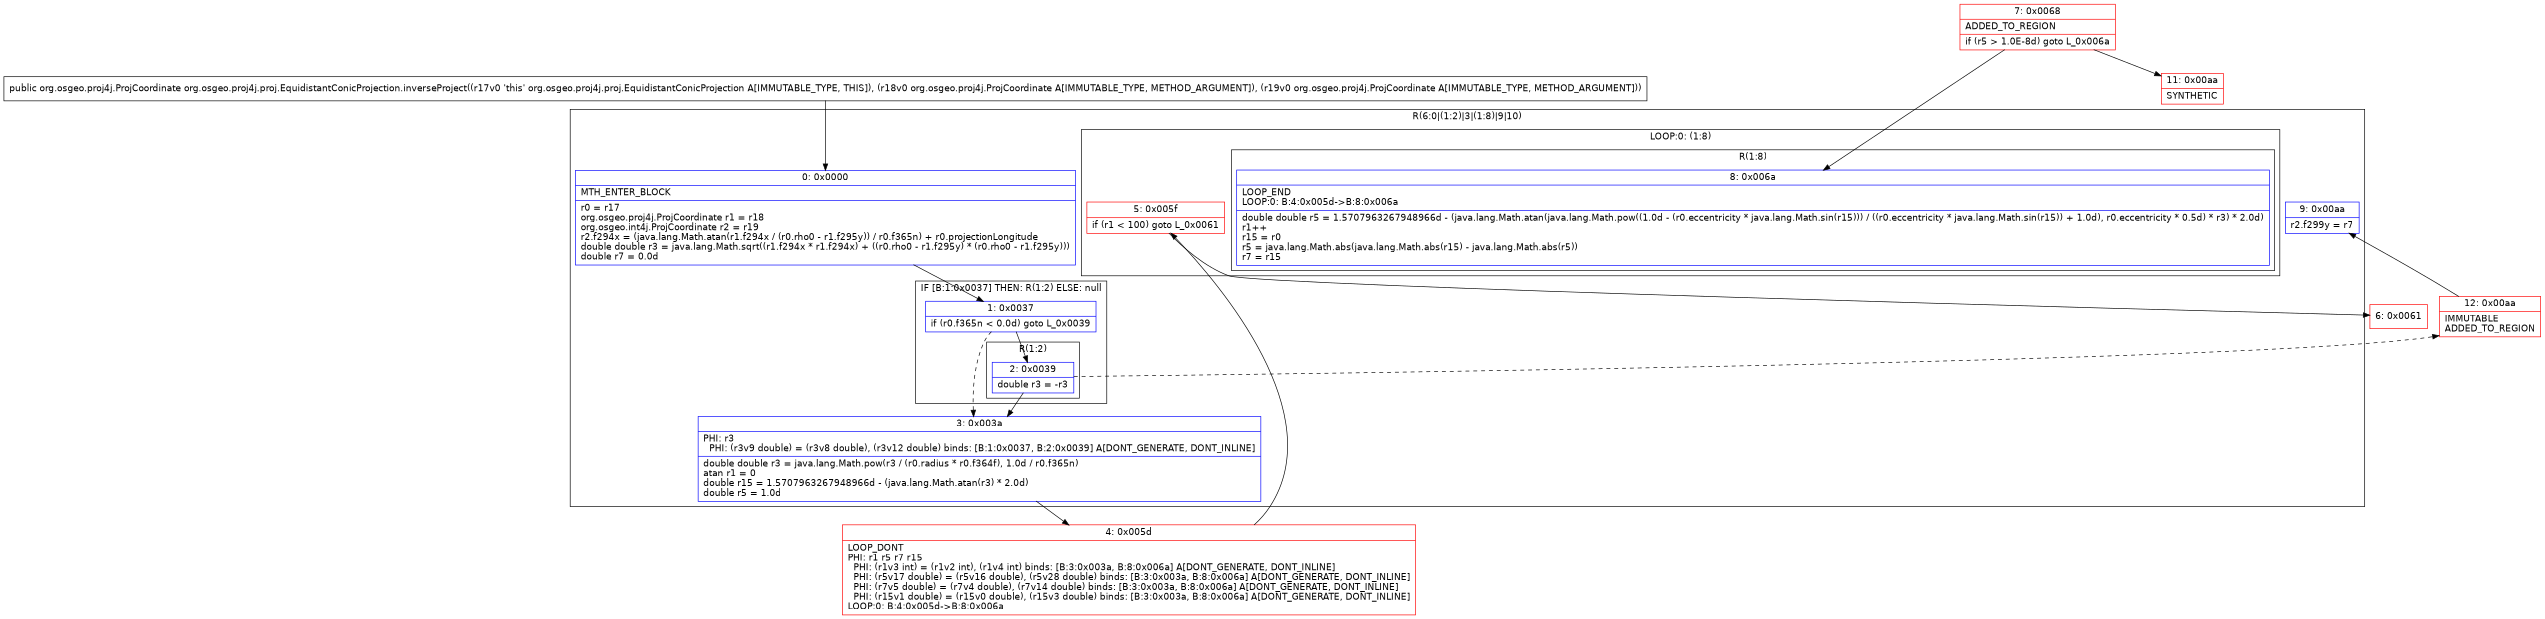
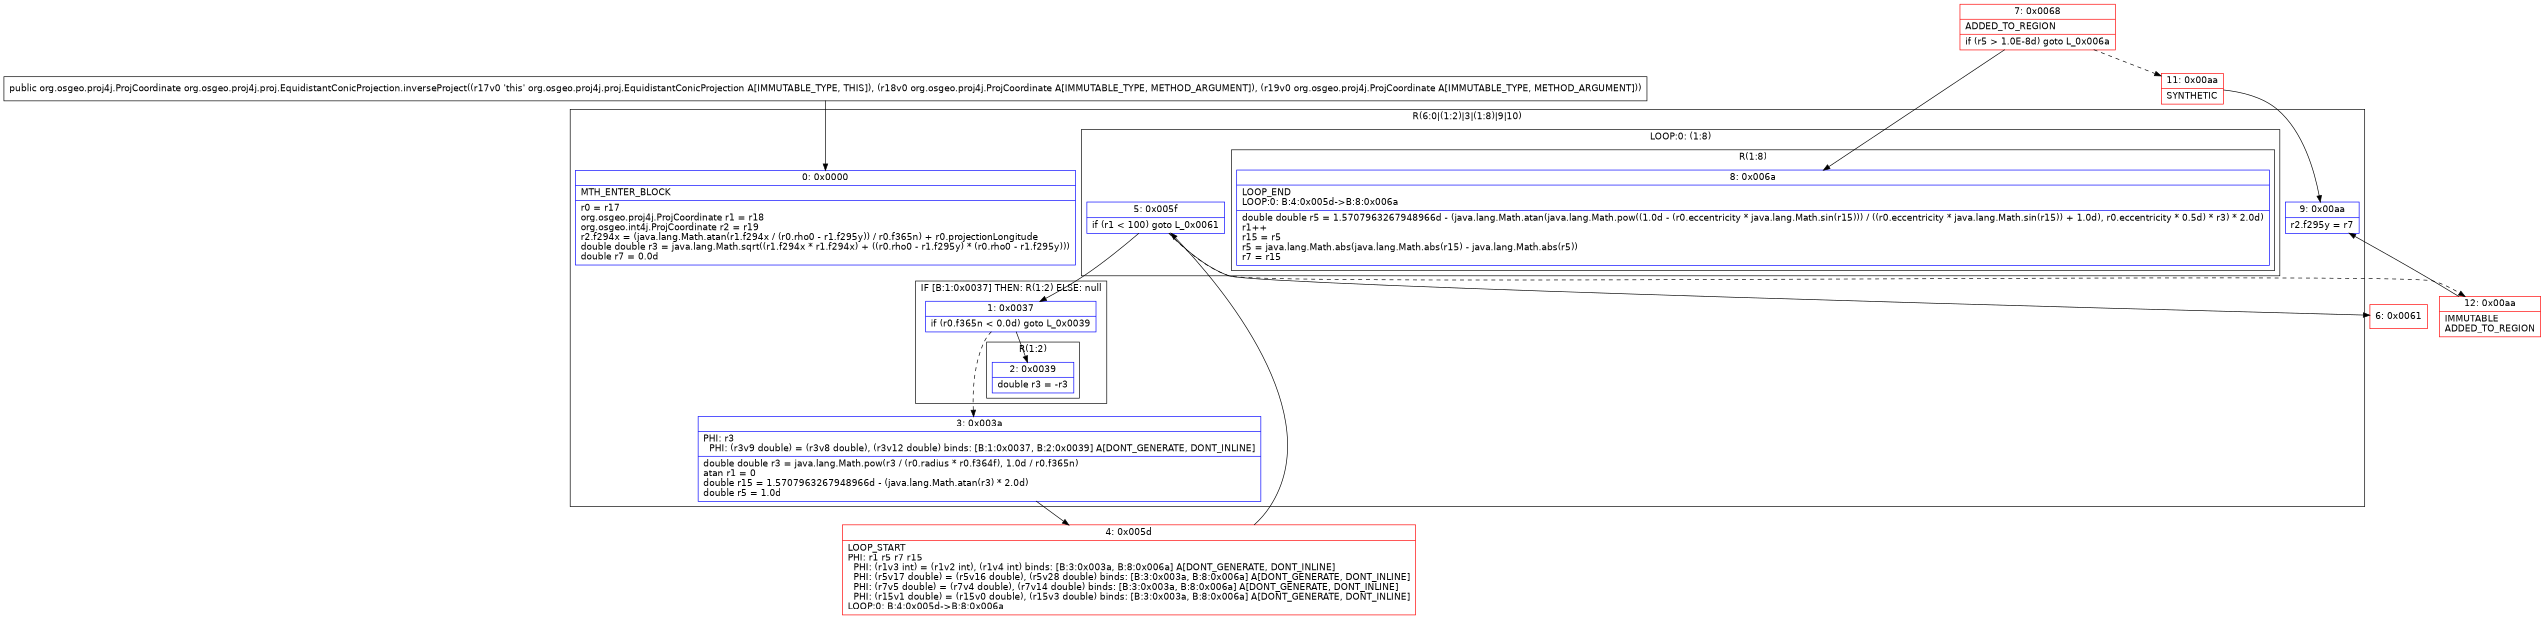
edge "7: 0x0068" -> "11: 0x00aa": style solid -> dashed
edge "11: 0x00aa" -> "9: 0x00aa": added
node "5: 0x005f": color red -> blue
node "9: 0x00aa": text "r2.f299y = r7" -> "r2.f295y = r7"
node "8: 0x006a": text "r15 = r0" -> "r15 = r5"
edge "0: 0x0000" -> "1: 0x0037": now "5: 0x005f" -> "1: 0x0037"
edge "2: 0x0039" -> "12: 0x00aa": now "5: 0x005f" -> "12: 0x00aa"
edge "2: 0x0039" -> "3: 0x003a": removed
node "4: 0x005d": text "LOOP_DONT" -> "LOOP_START"
